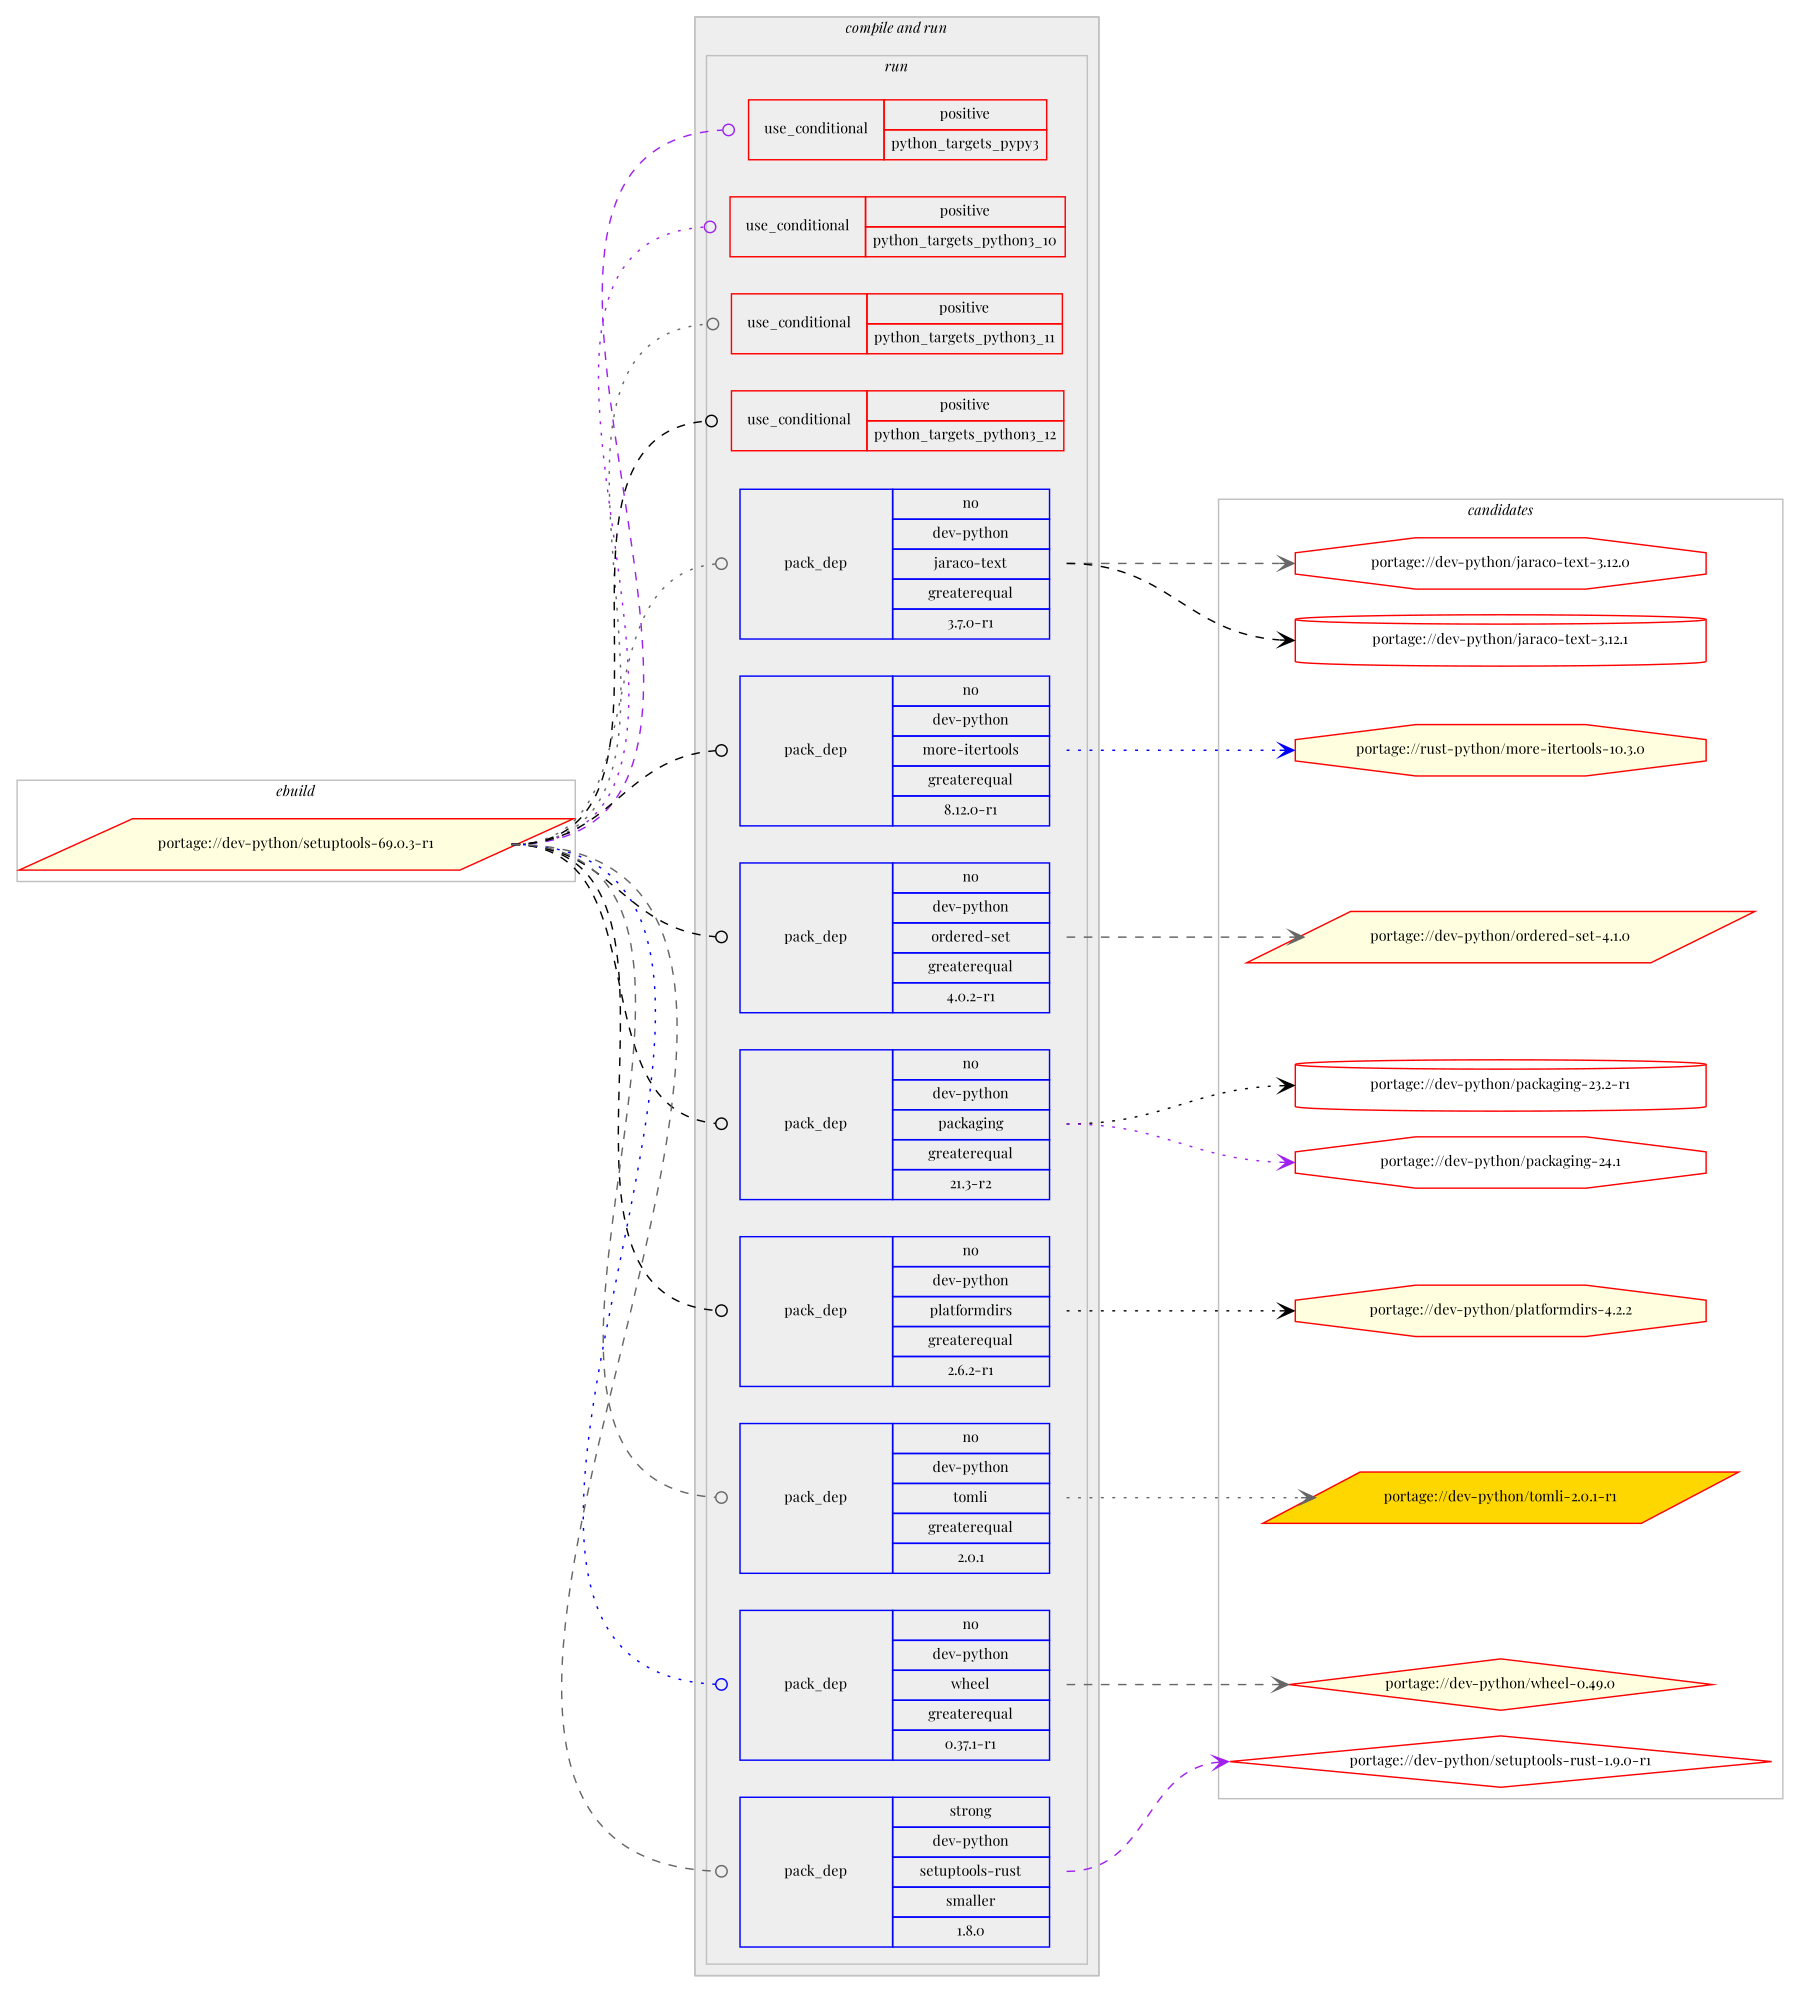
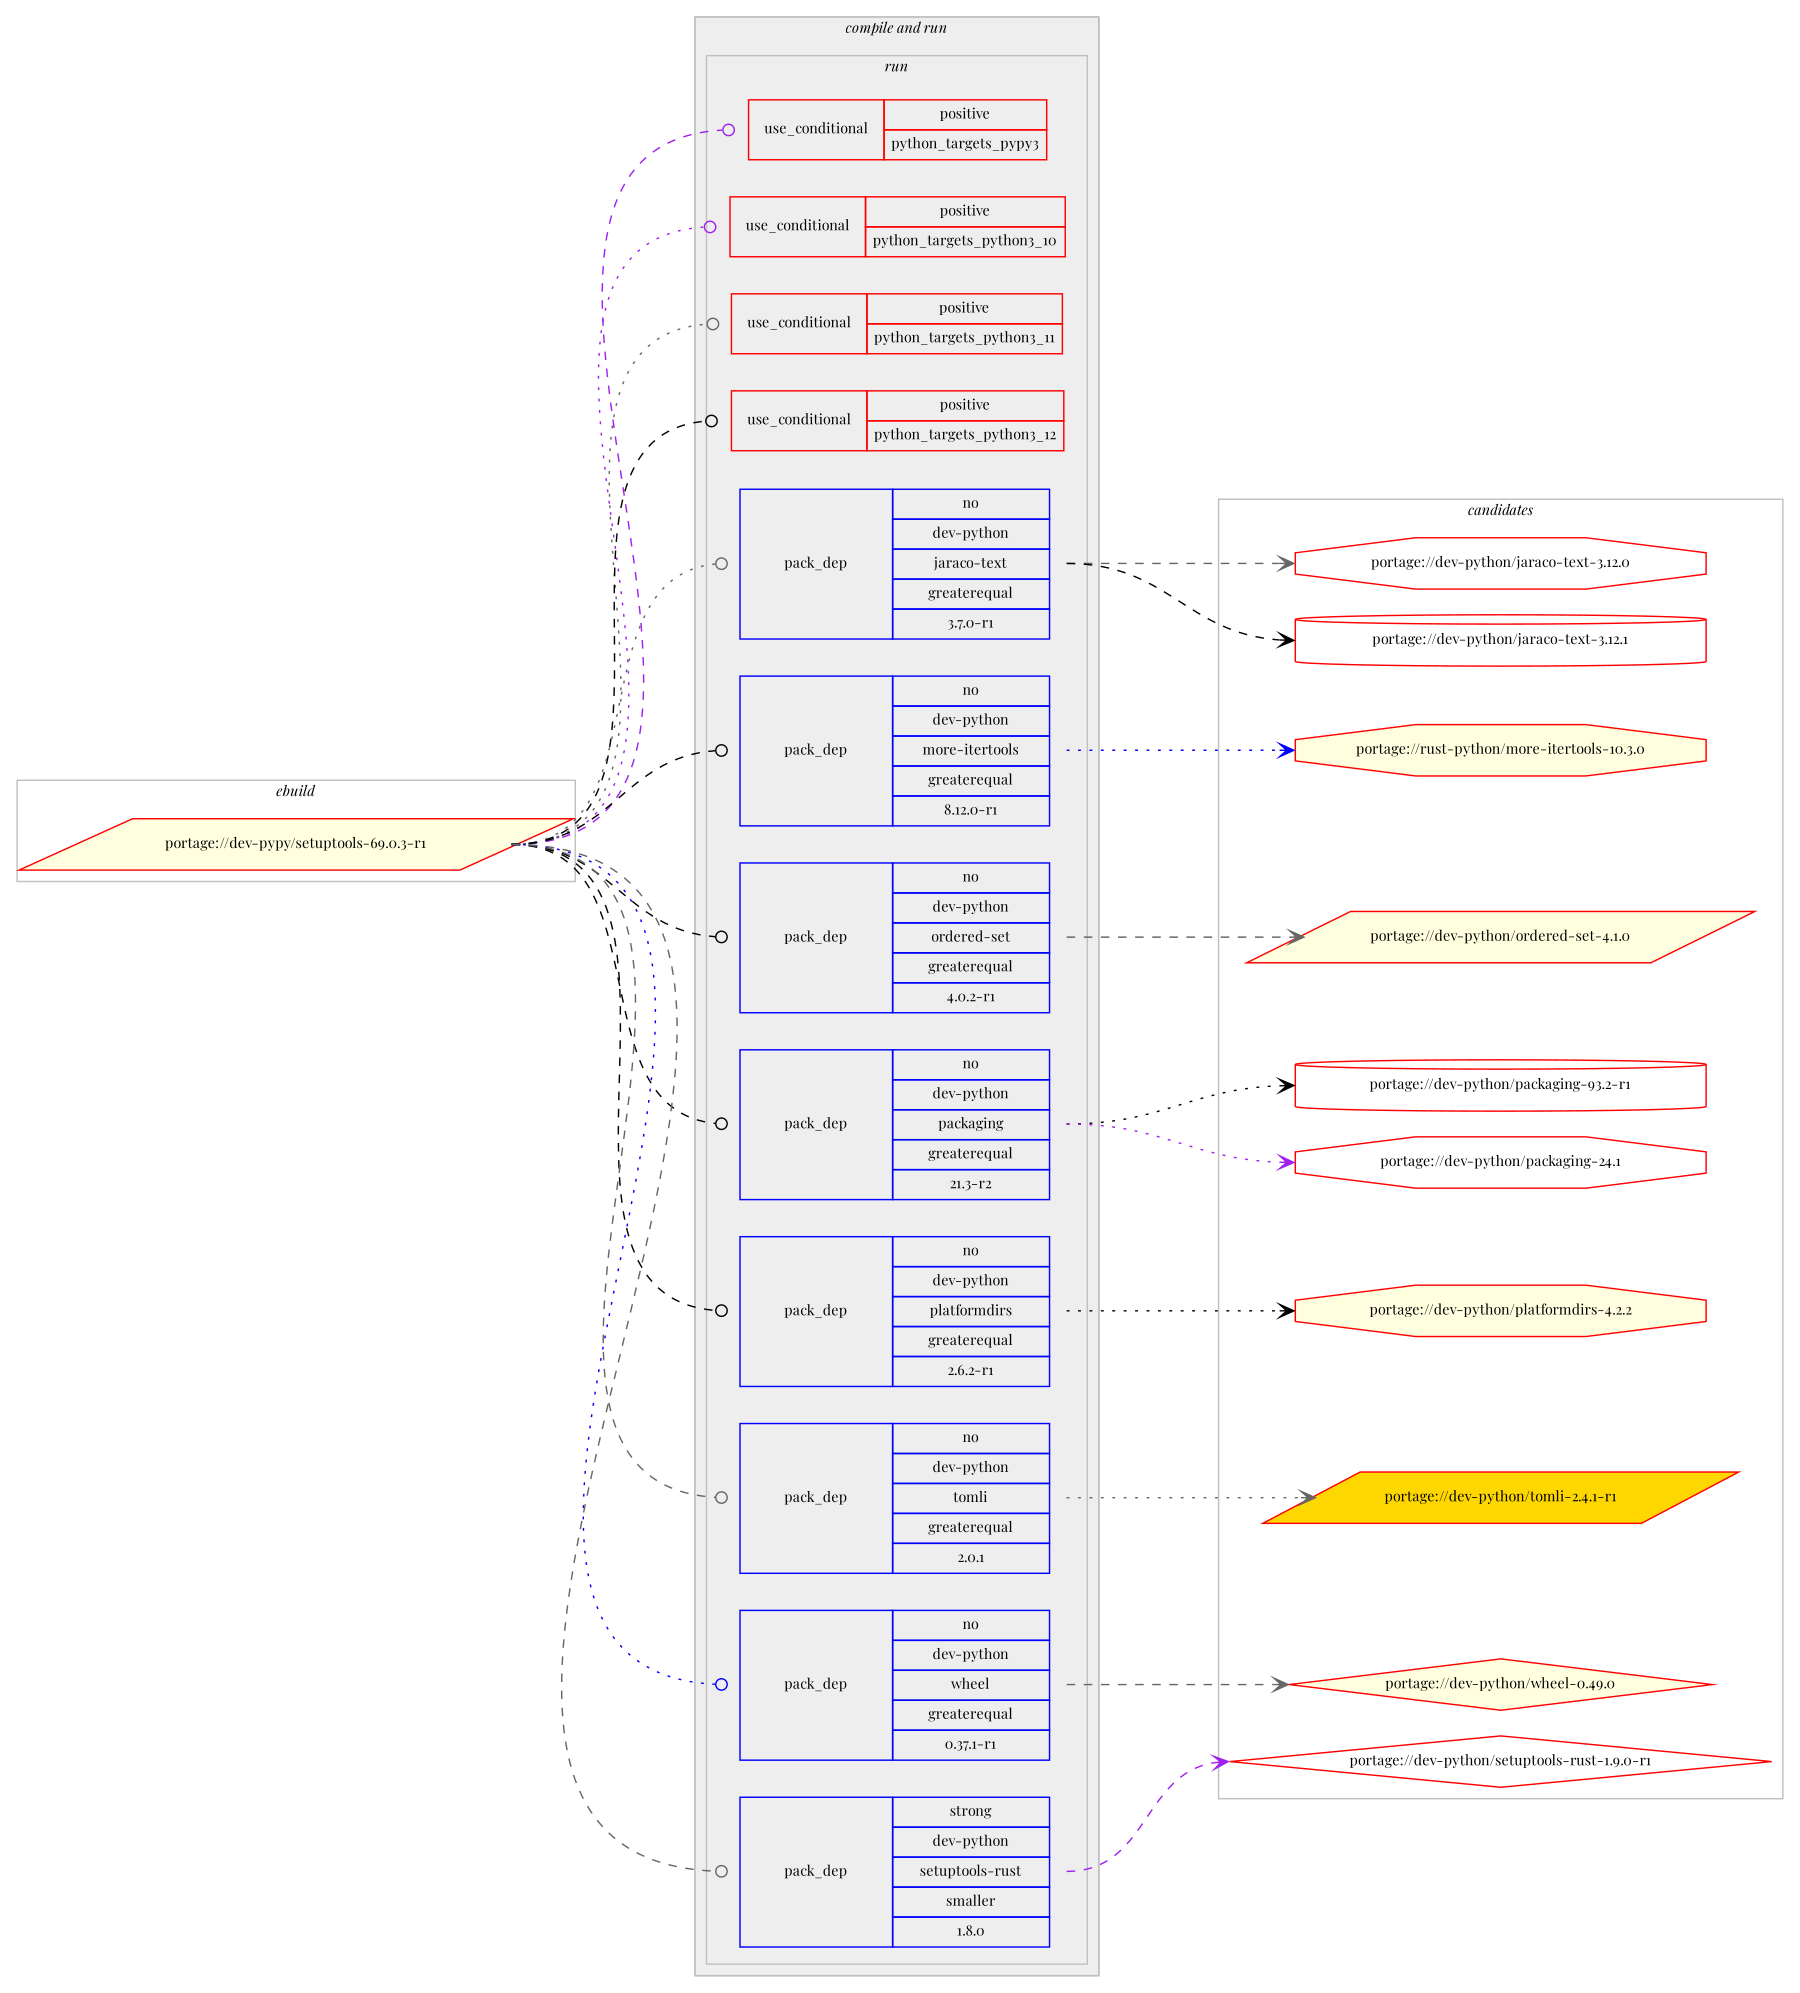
node "portage://dev-python/setuptools-69.0.3-r1": label "portage://dev-python/setuptools-69.0.3-r1" -> "portage://dev-pypy/setuptools-69.0.3-r1"
node "portage://dev-python/packaging-23.2-r1": label "portage://dev-python/packaging-23.2-r1" -> "portage://dev-python/packaging-93.2-r1"
node "portage://dev-python/tomli-2.0.1-r1": label "portage://dev-python/tomli-2.0.1-r1" -> "portage://dev-python/tomli-2.4.1-r1"
